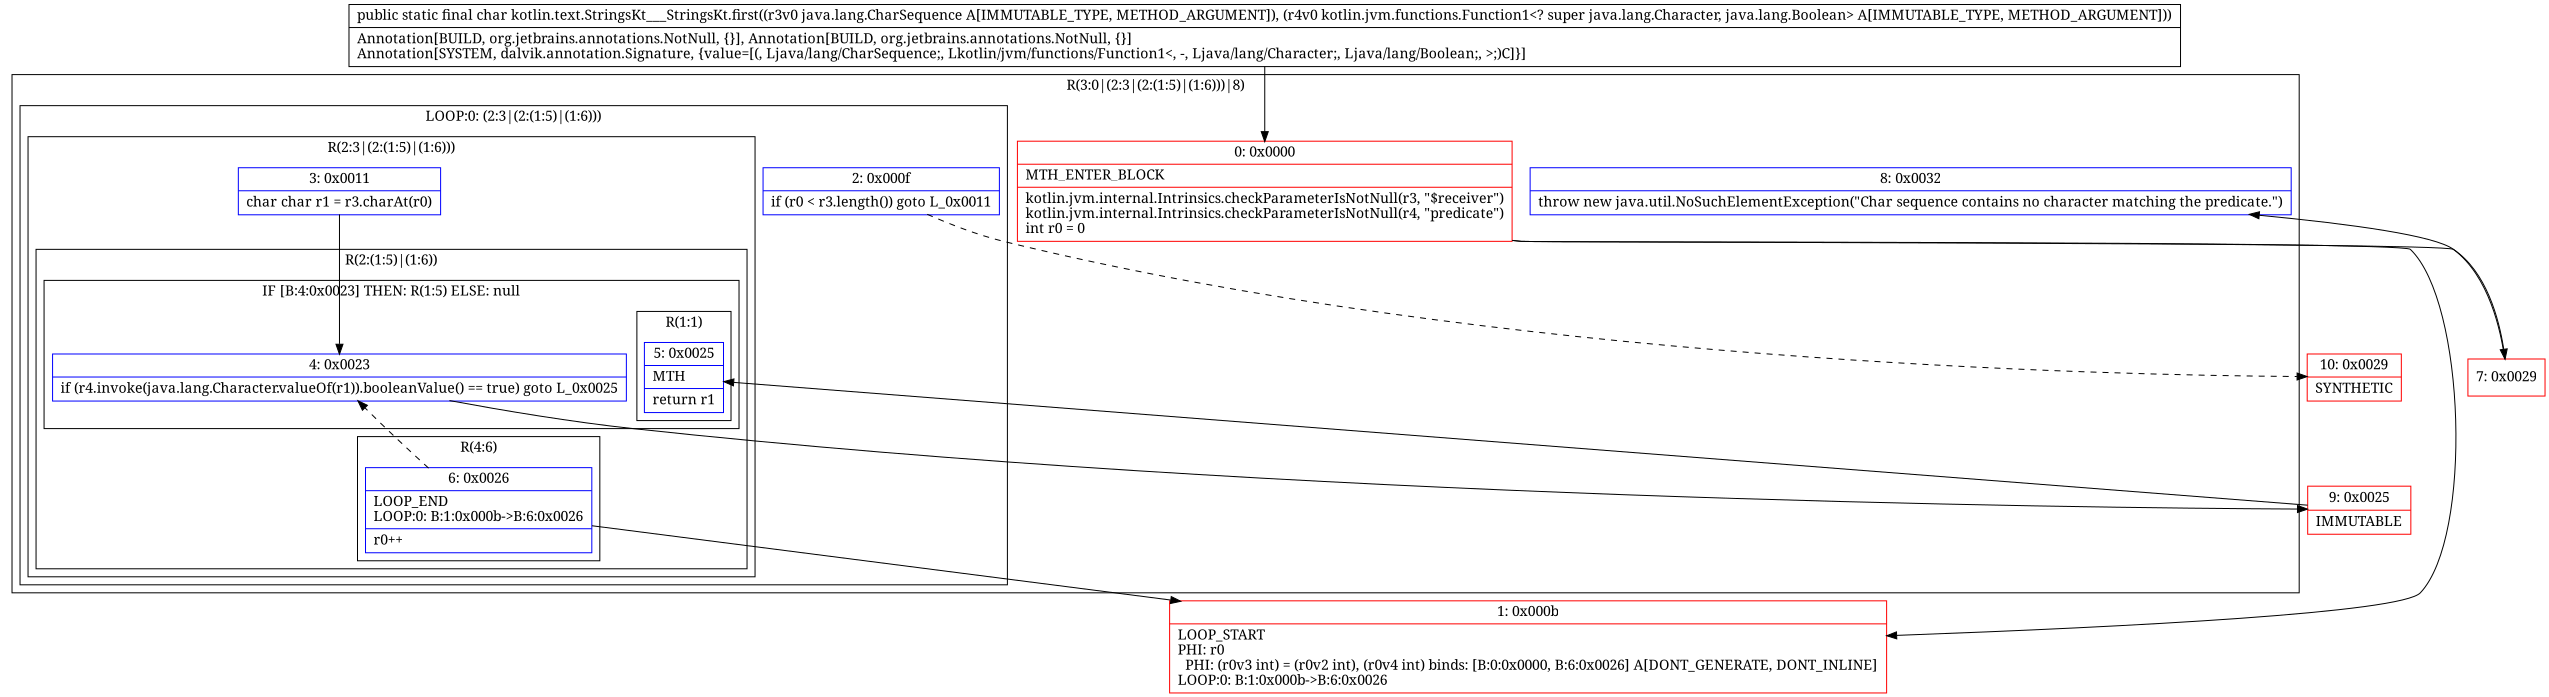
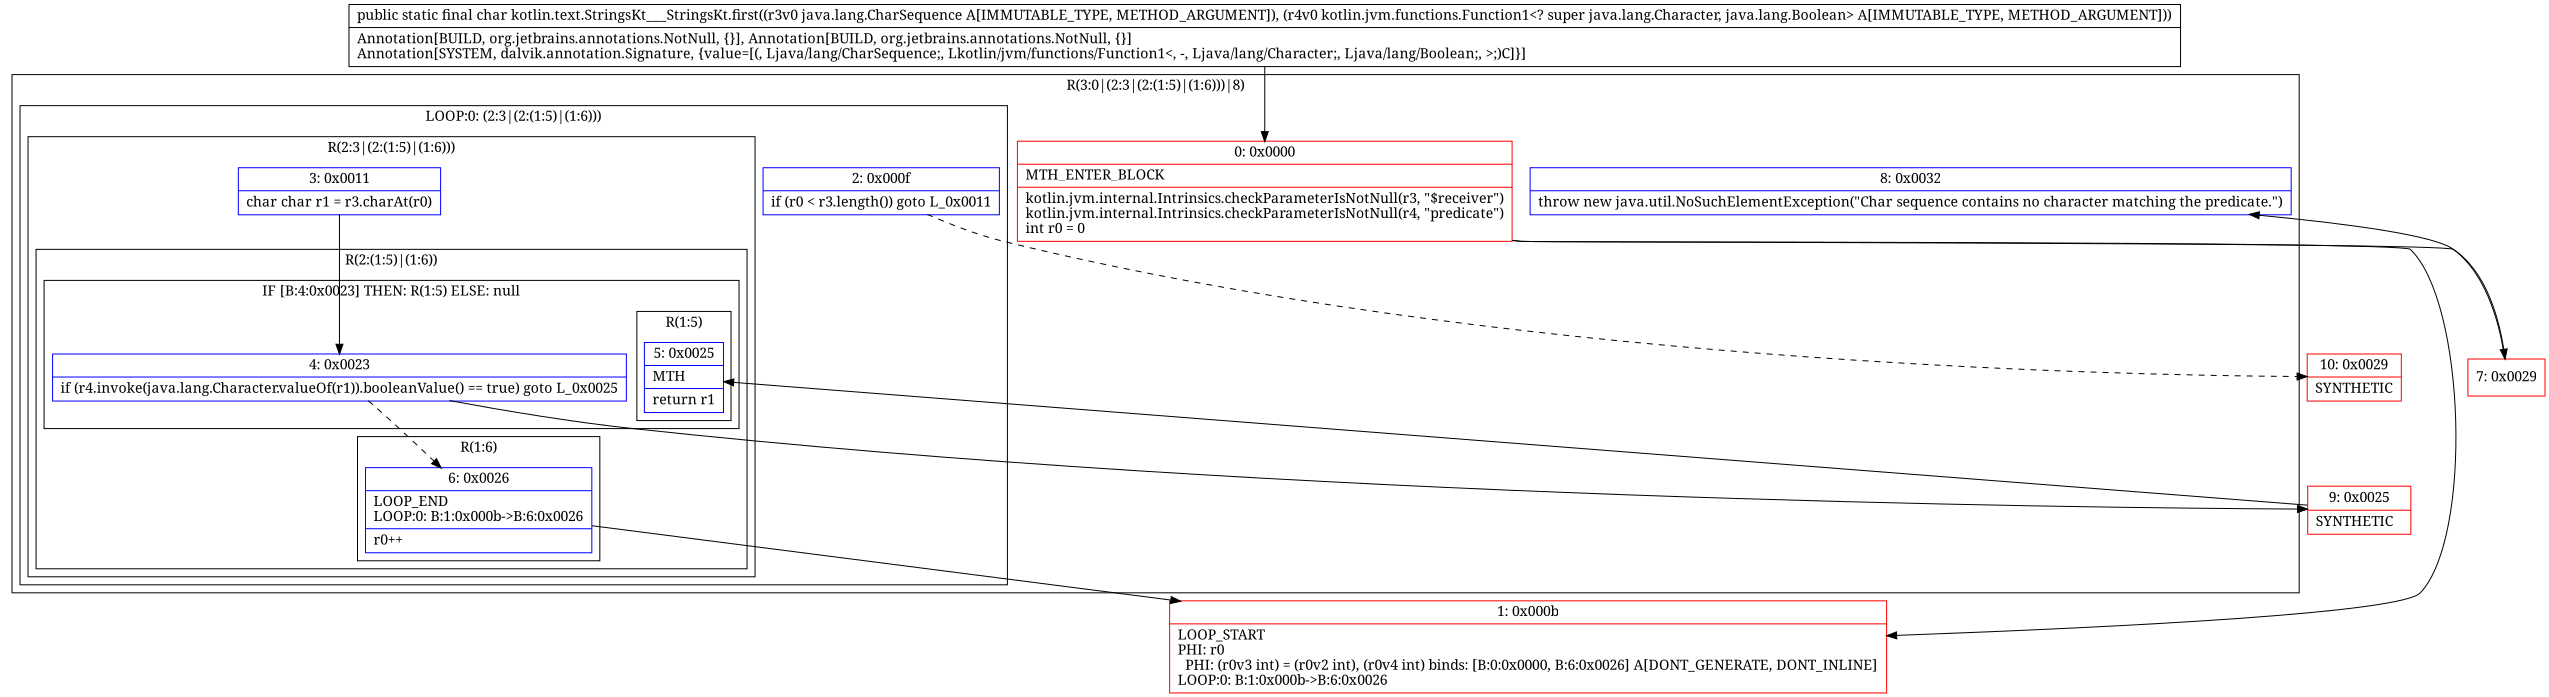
cluster "R(1:1)": label "R(1:1)" -> "R(1:5)"
edge "6: 0x0026" -> "4: 0x0023": reversed
cluster "R(4:6)": label "R(4:6)" -> "R(1:6)"
node "9: 0x0025": text "IMMUTABLE" -> "SYNTHETIC"
